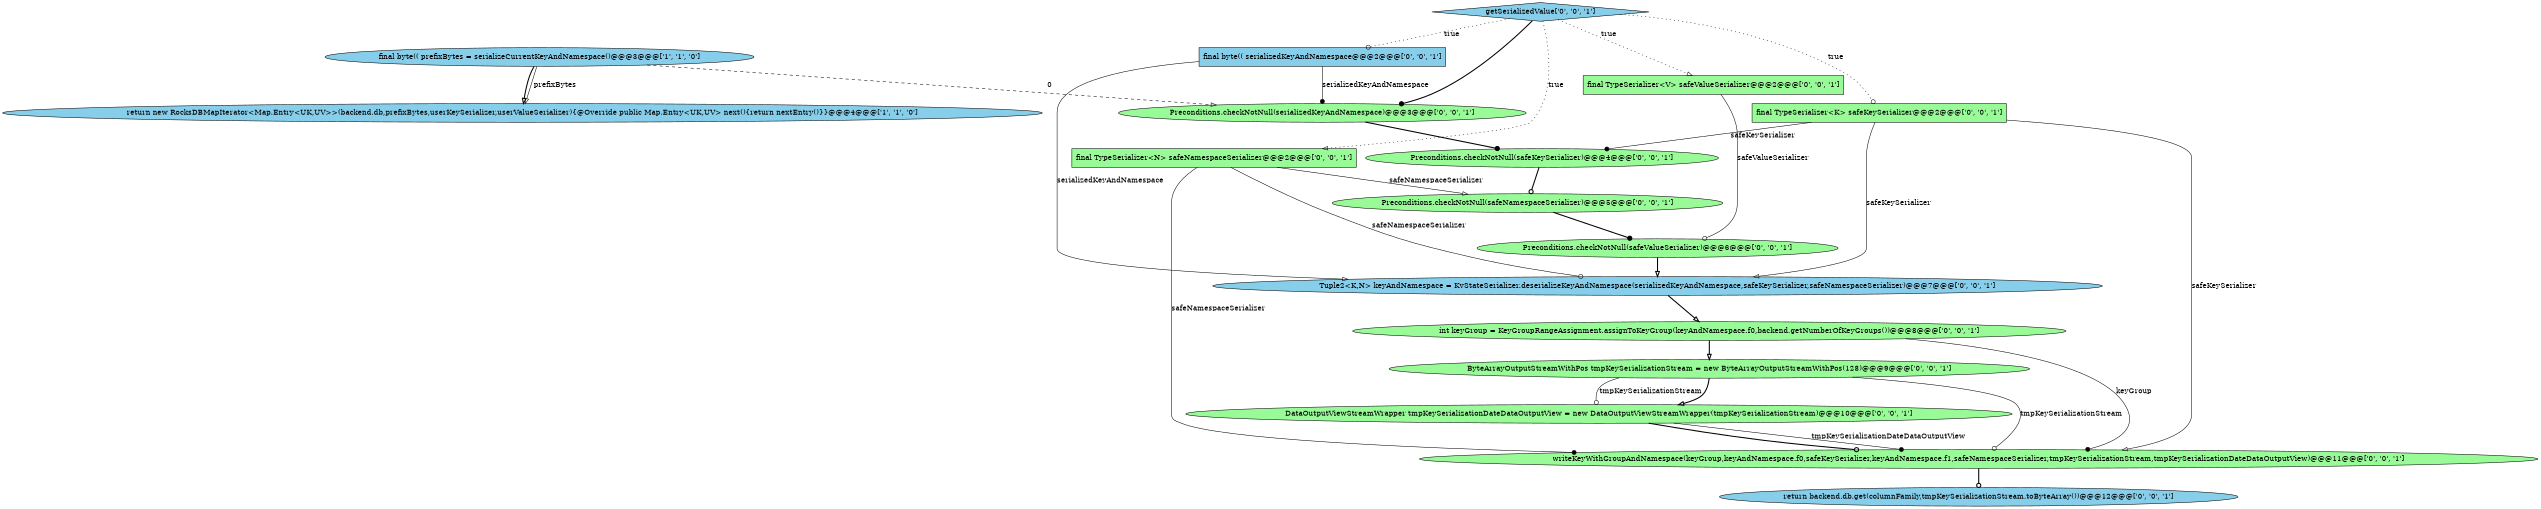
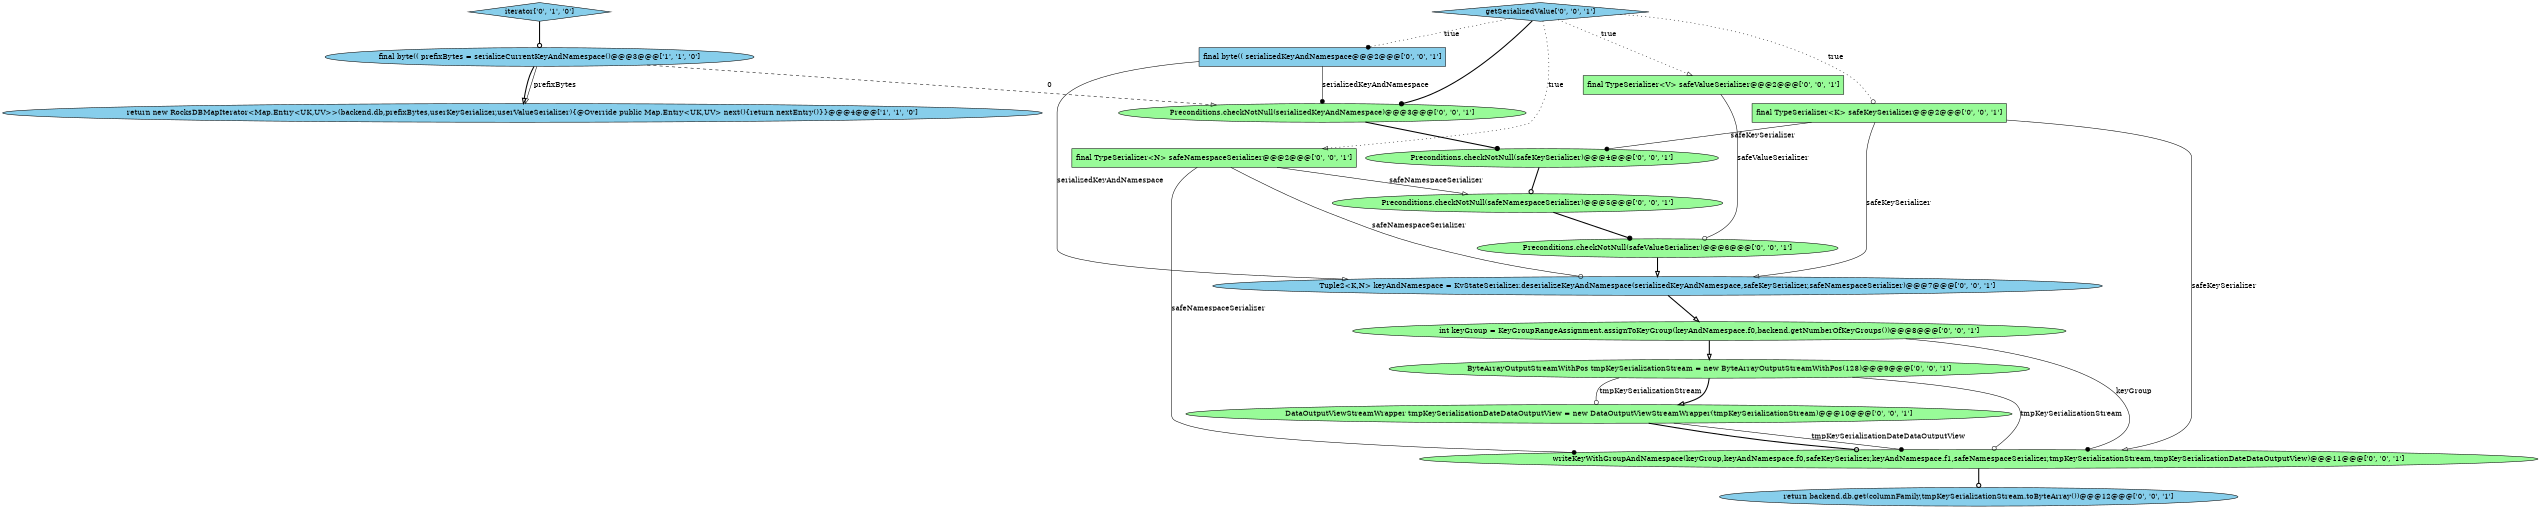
node "iterator['0', '1', '0']": added
edge "getSerializedValue['0', '0', '1']" -> "final byte(( serializedKeyAndNamespace@@@2@@@['0', '0', '1']": arrowhead odot -> dot
